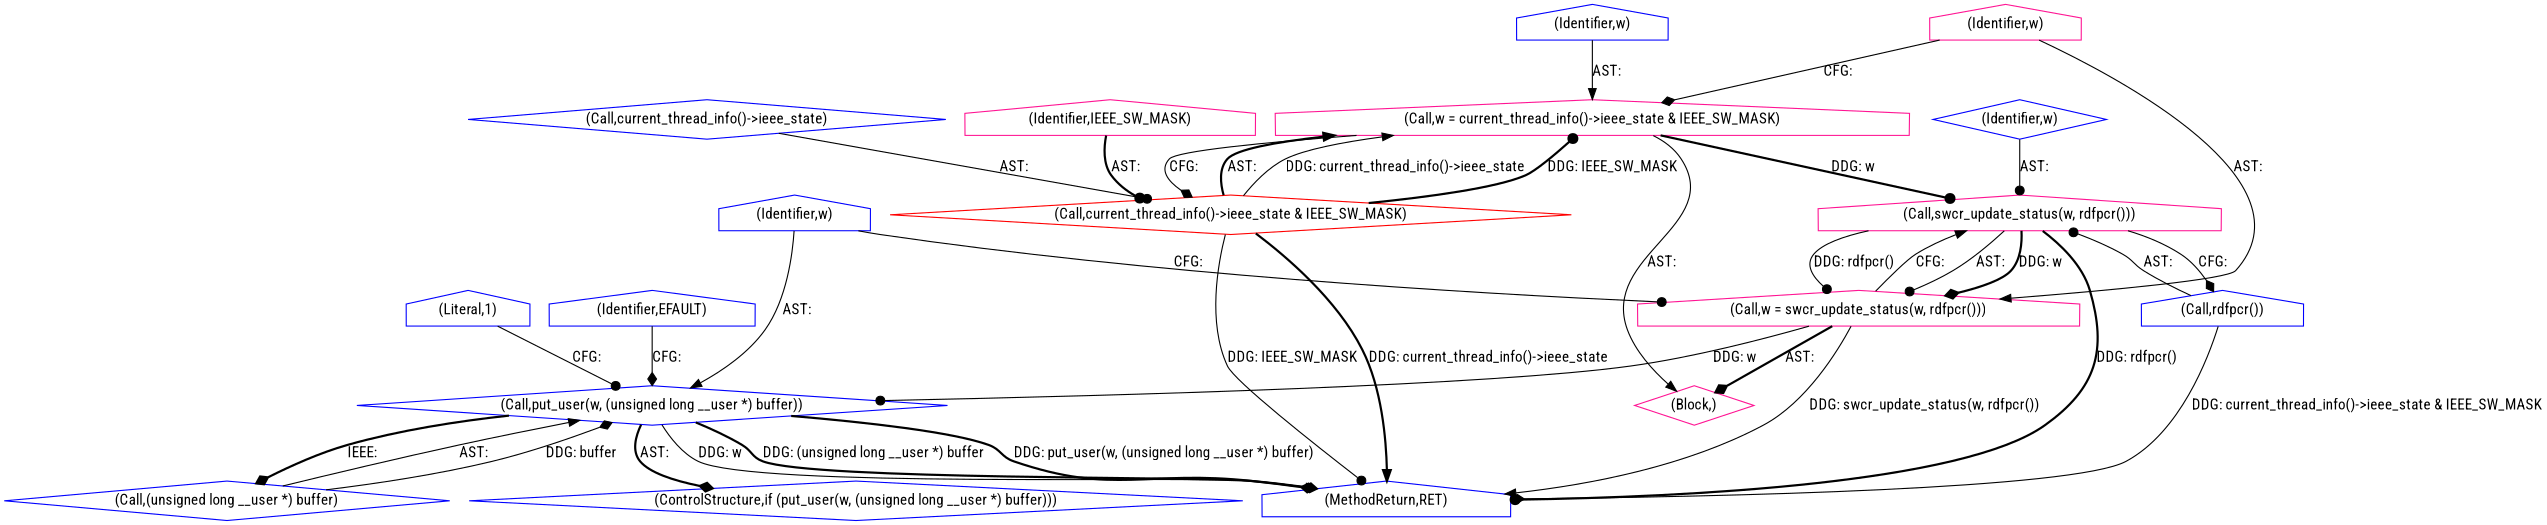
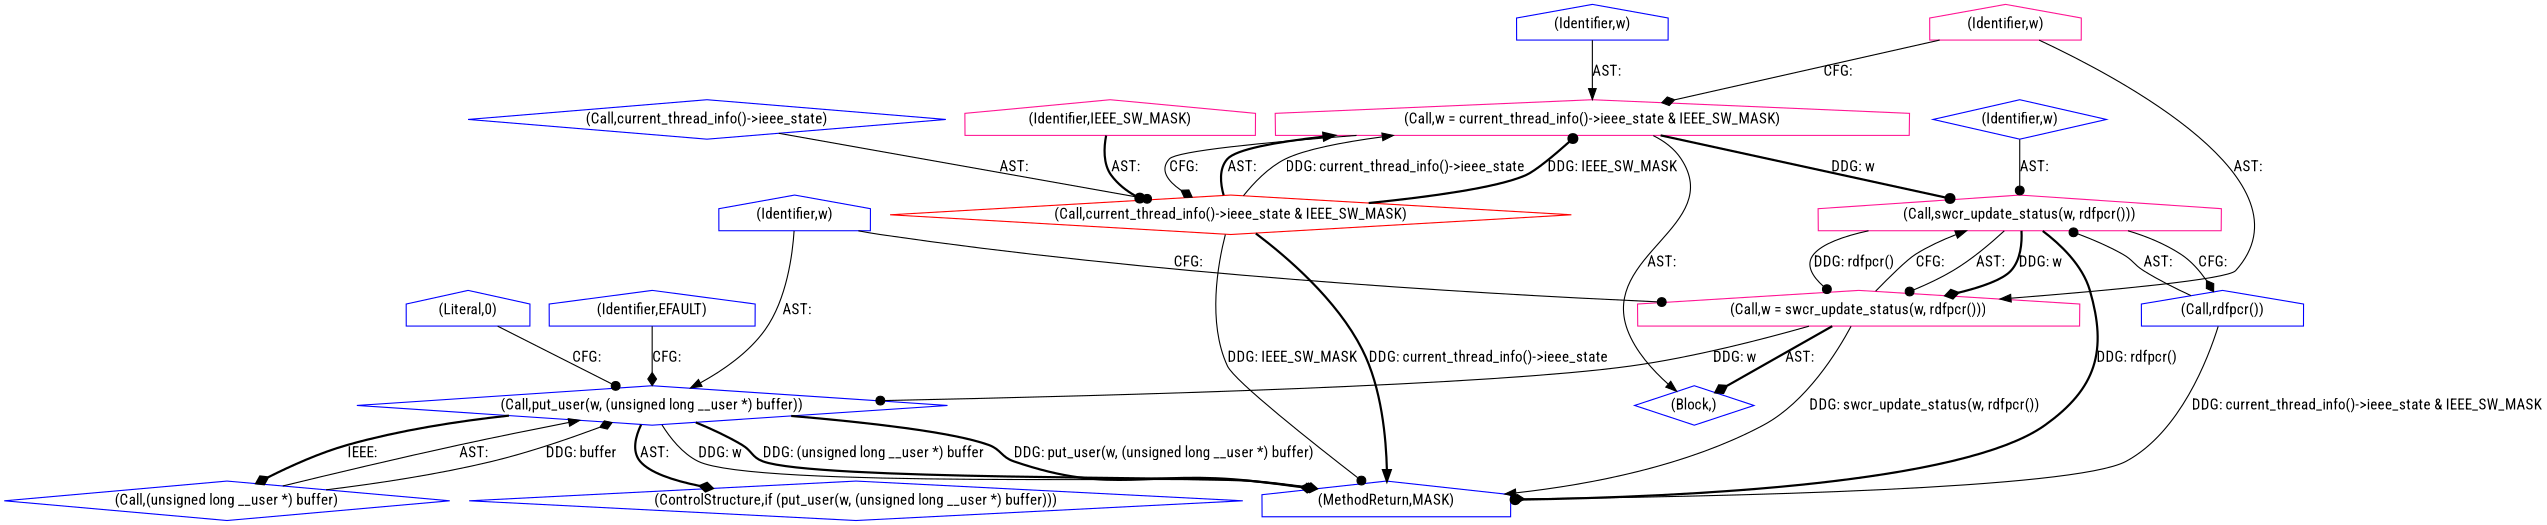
node "(Literal,1)": label "(Literal,1)" -> "(Literal,0)"
node "(Block,)": color deeppink -> blue
node "(MethodReturn,RET)": label "(MethodReturn,RET)" -> "(MethodReturn,MASK)"
